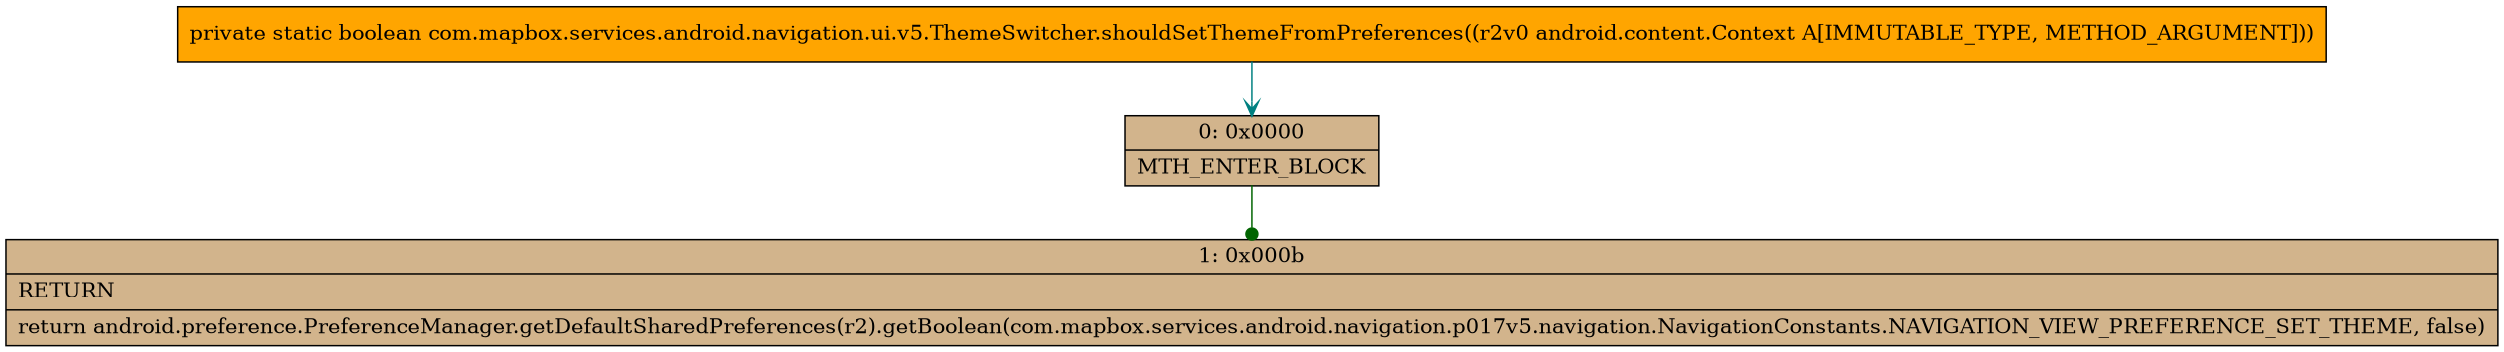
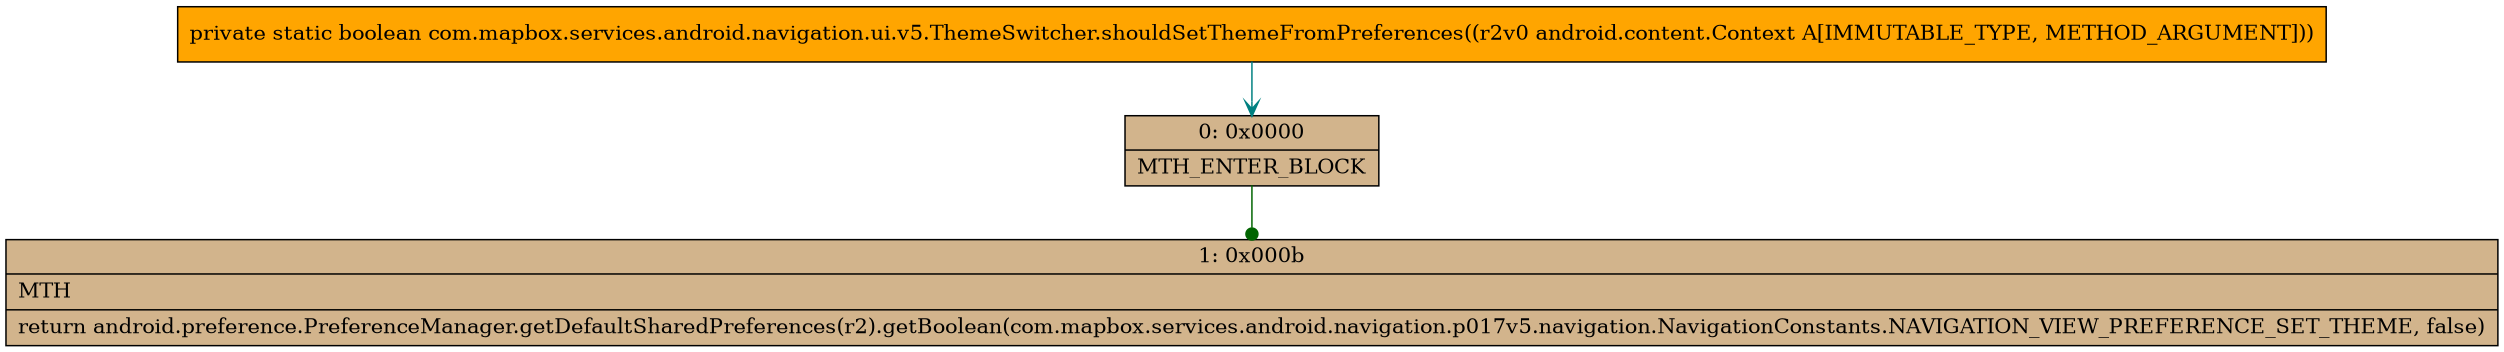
node "1: 0x000b": text "RETURN" -> "MTH"
